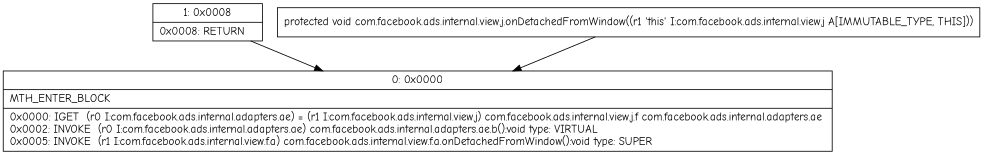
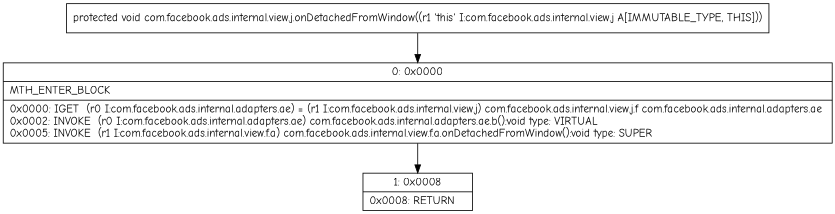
edge "1: 0x0008" -> "0: 0x0000": reversed
